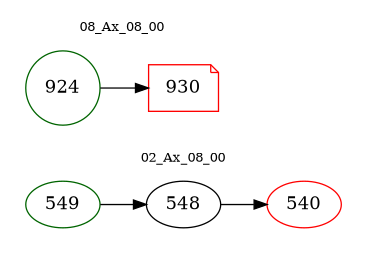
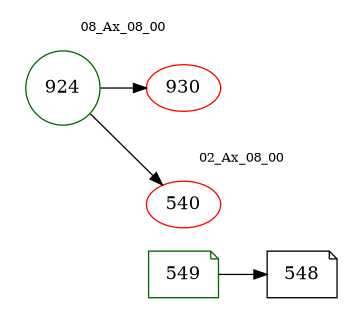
node "930": shape note -> ellipse
node "549": shape ellipse -> note
node "548": shape ellipse -> note
edge "548" -> "540": now "924" -> "540"
